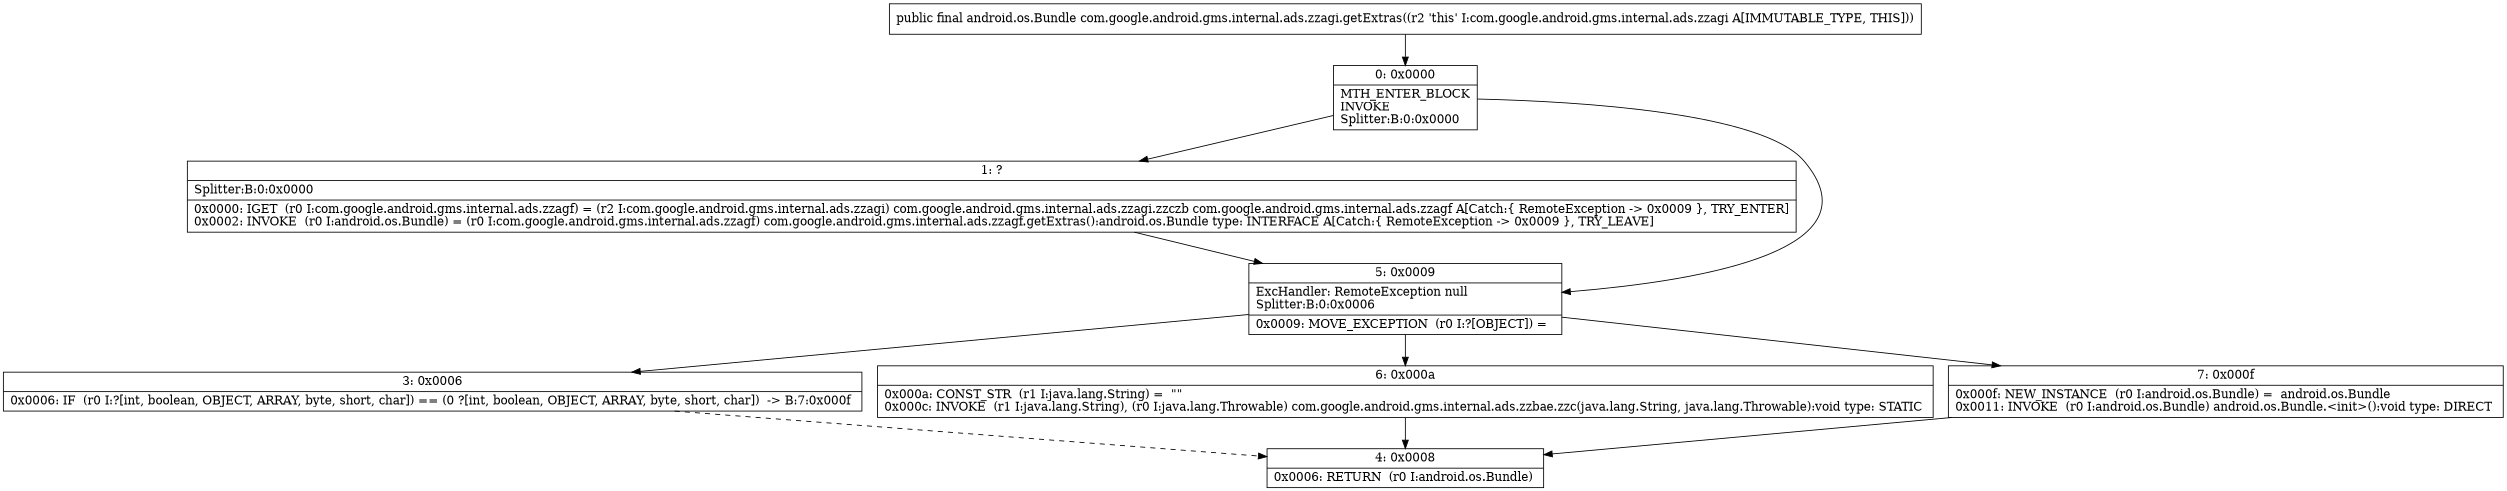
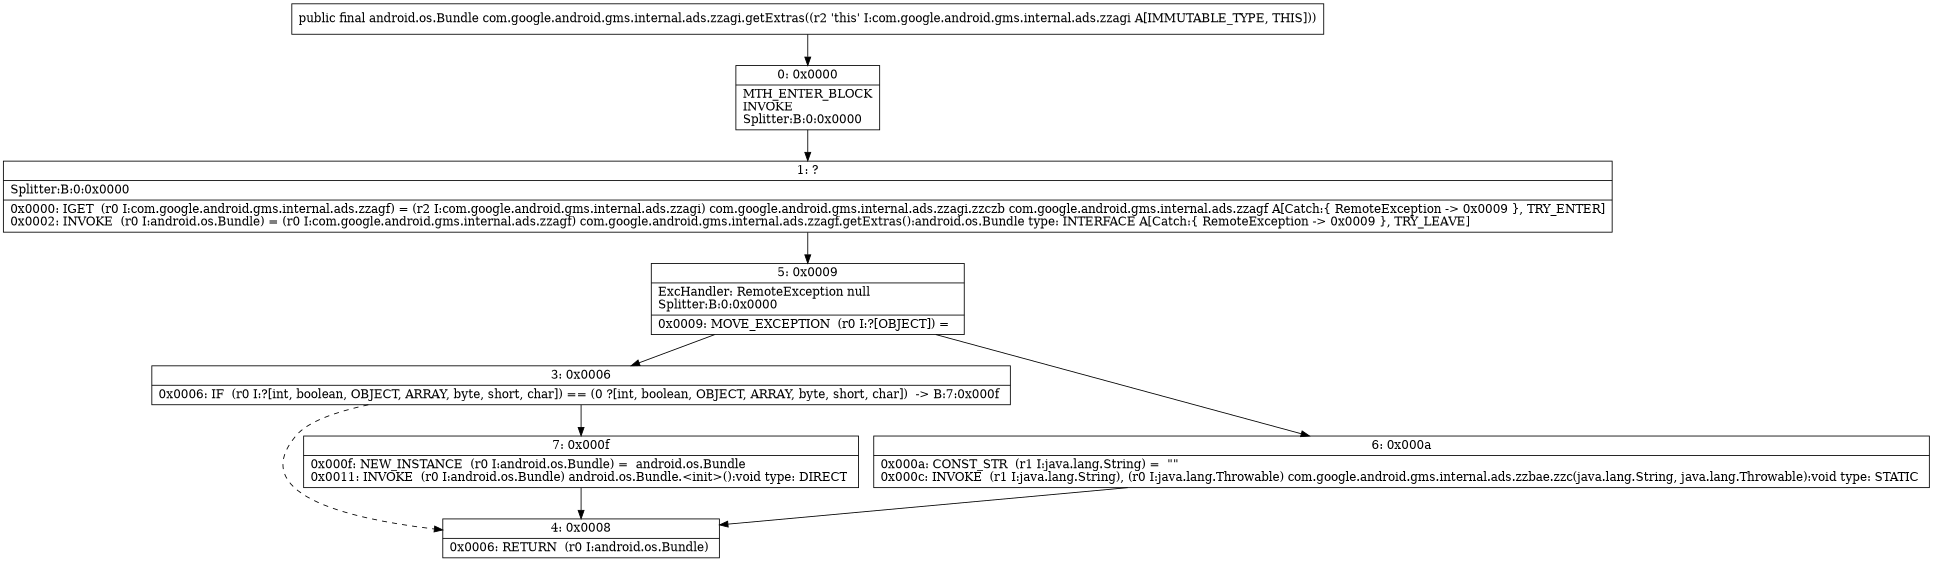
edge "0: 0x0000" -> "5: 0x0009": removed
node "5: 0x0009": text "Splitter:B:0:0x0006" -> "Splitter:B:0:0x0000"
edge "5: 0x0009" -> "7: 0x000f": now "3: 0x0006" -> "7: 0x000f"
